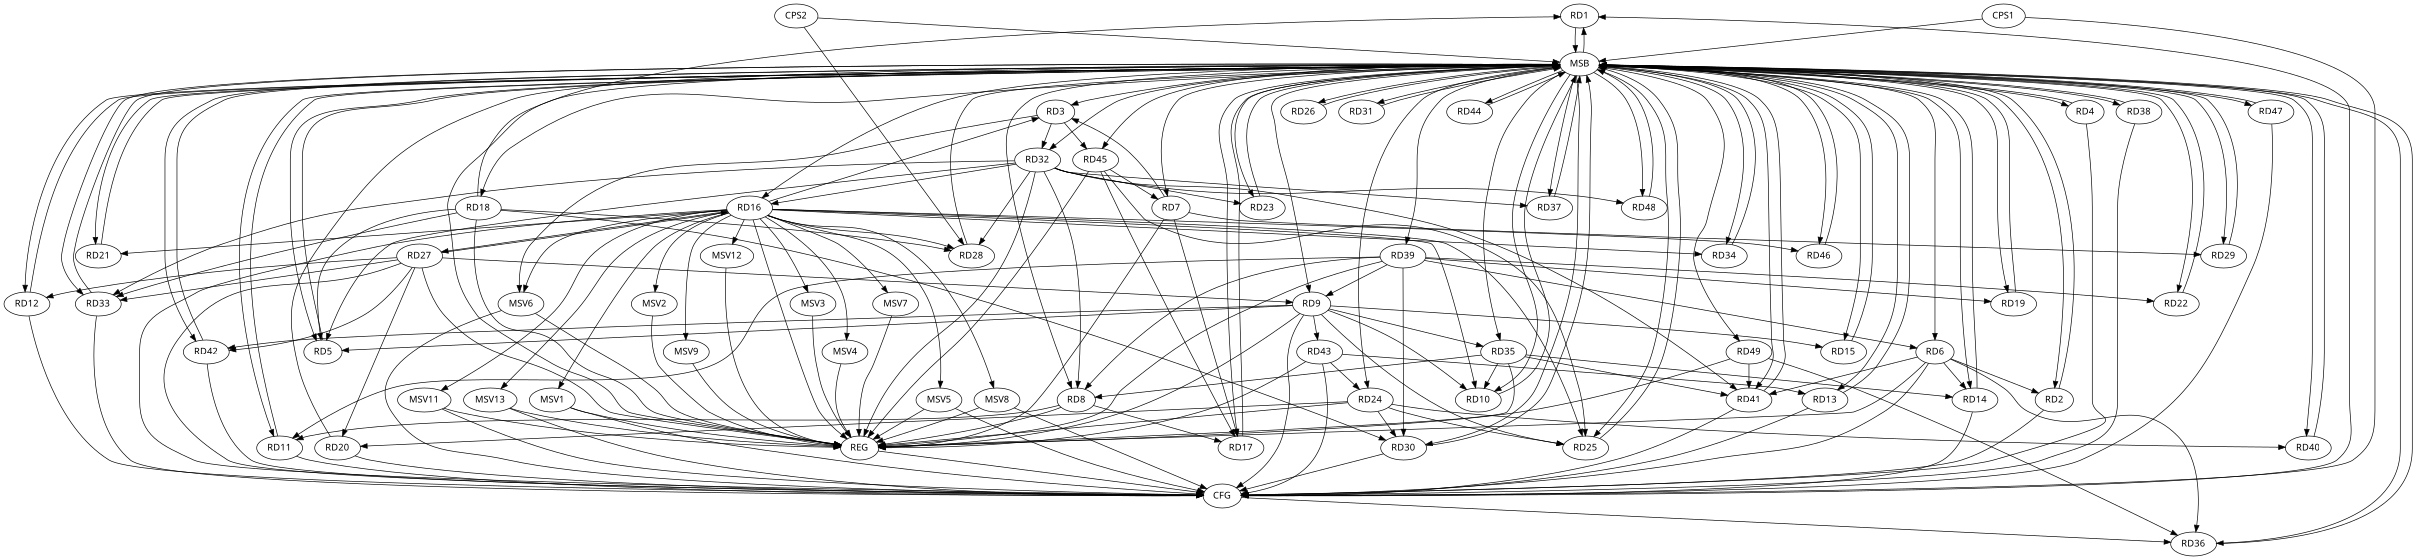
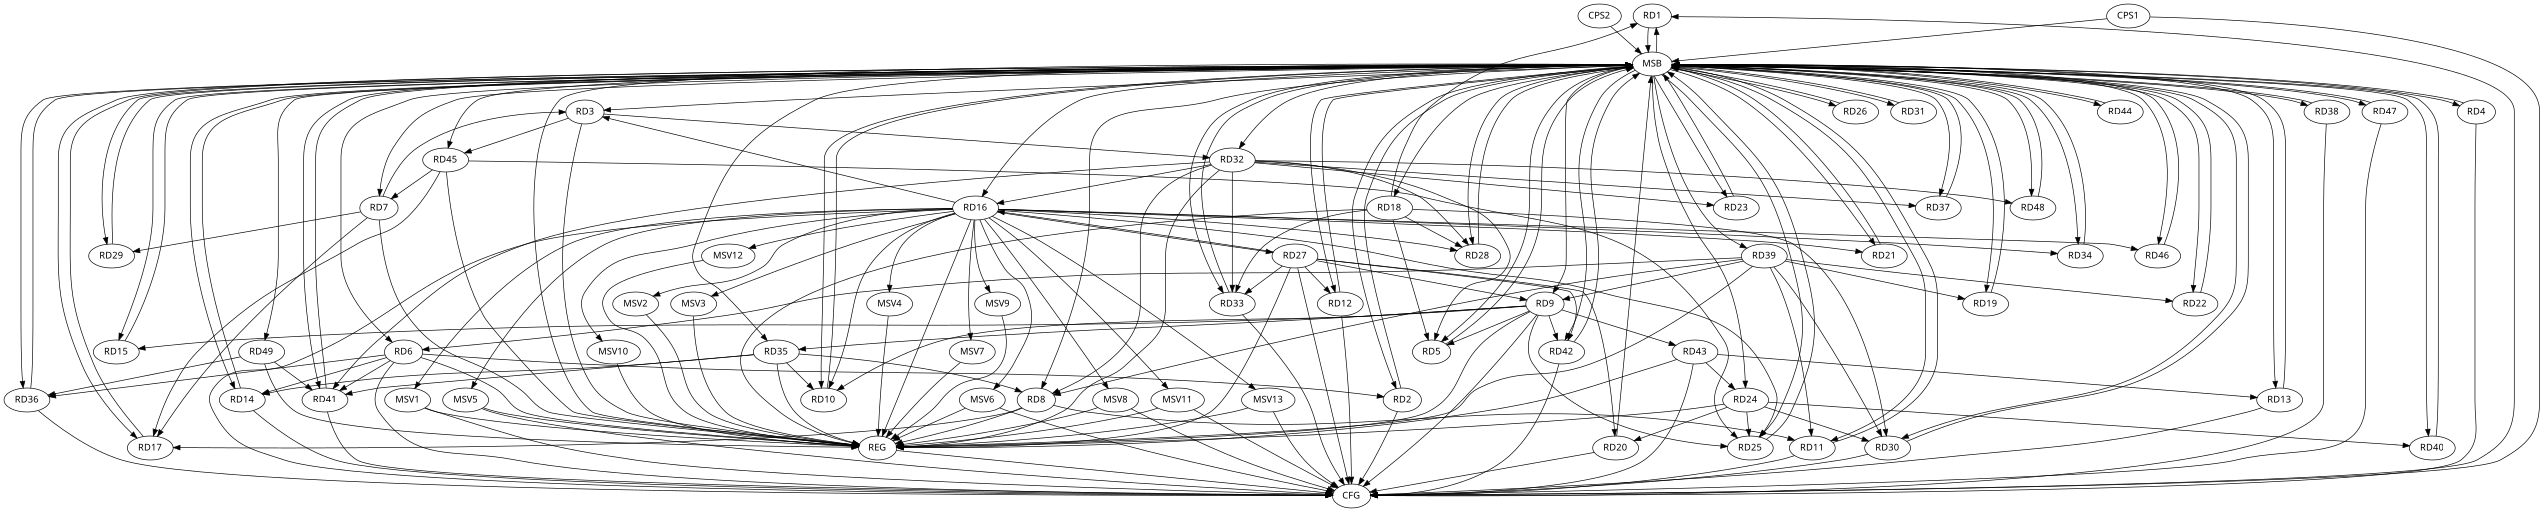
edge "CPS2" -> "RD28": now "MSB" -> "RD28"
edge "RD3" -> "MSV6": now "RD3" -> "REG"
node "MSV10": added
edge "CFG" -> "RD36": reversed
